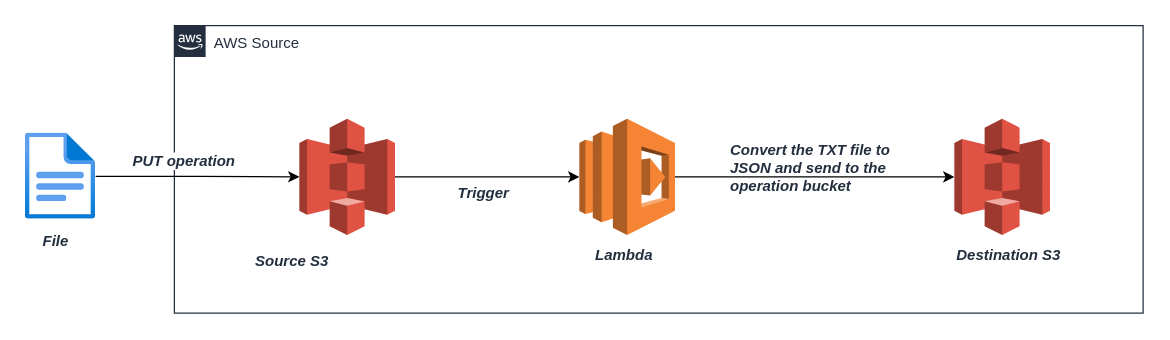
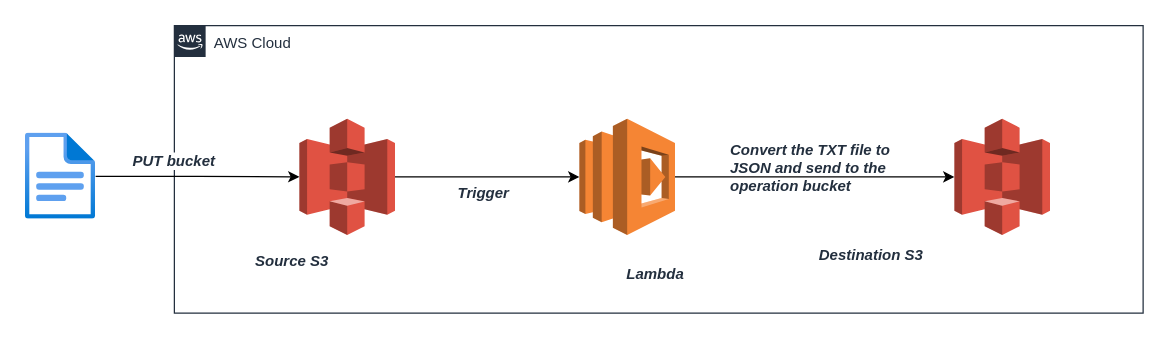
node "AWS Source": label "AWS Source" -> "AWS Cloud"
node "PUT operation": label "PUT operation" -> "PUT bucket"
node "File": removed
node "Lambda": moved (627, 256) -> (658, 274)
node "Destination S3": moved (1013, 256) -> (876, 256)
